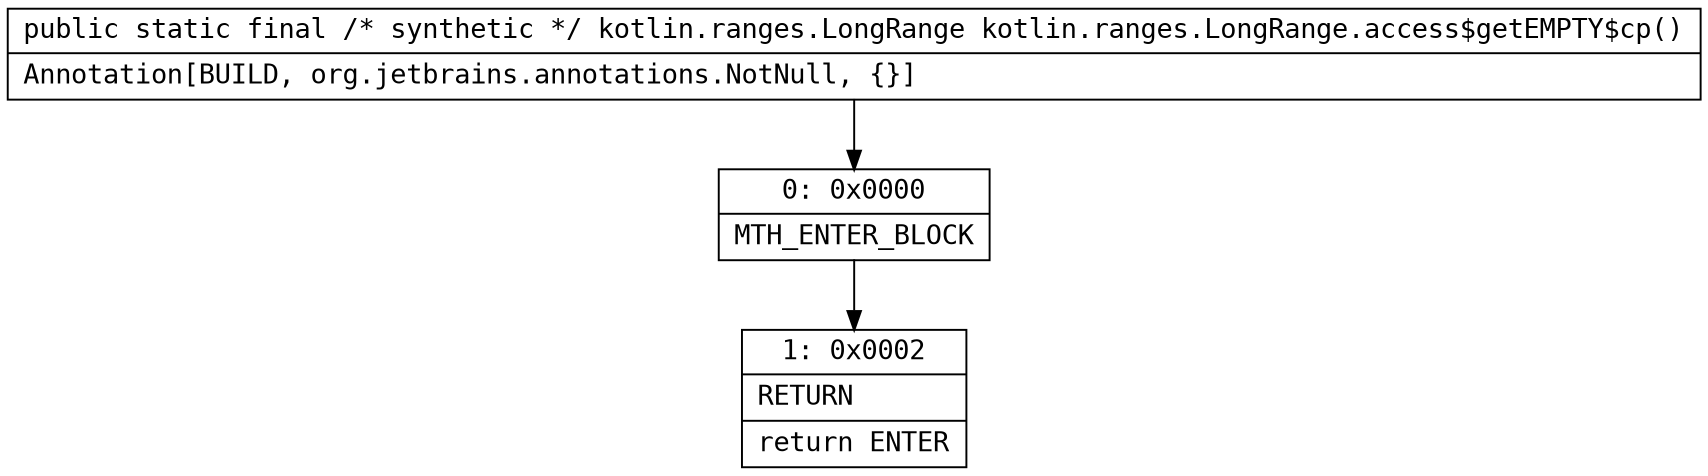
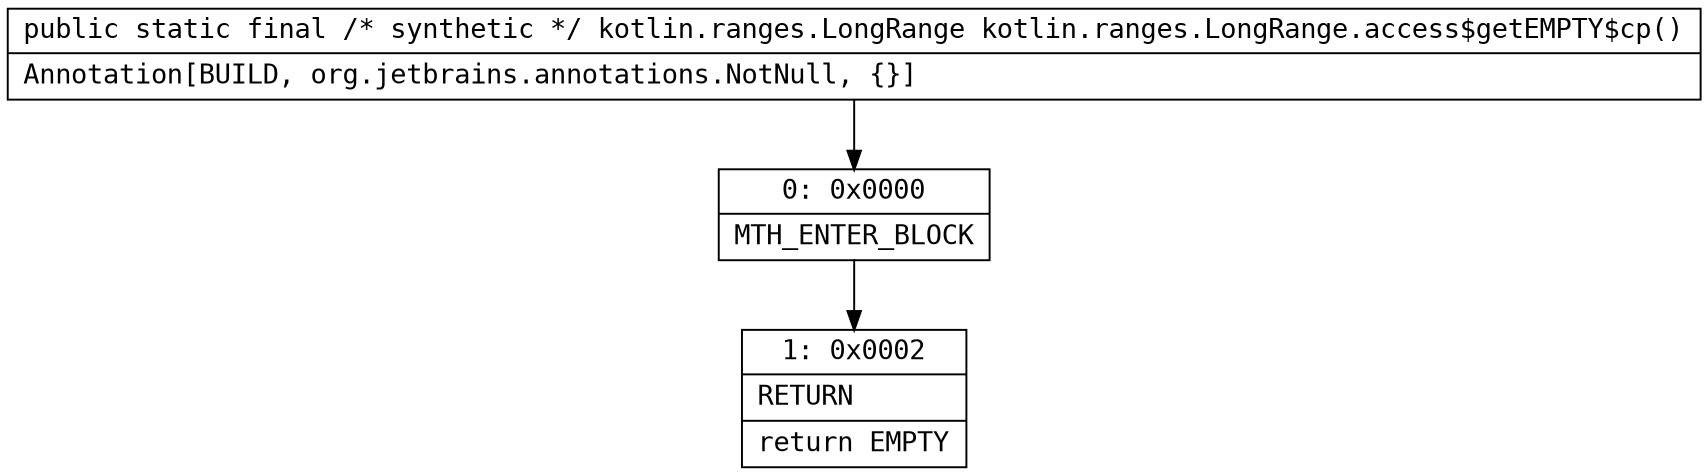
node "1: 0x0002": text "return ENTER" -> "return EMPTY"
